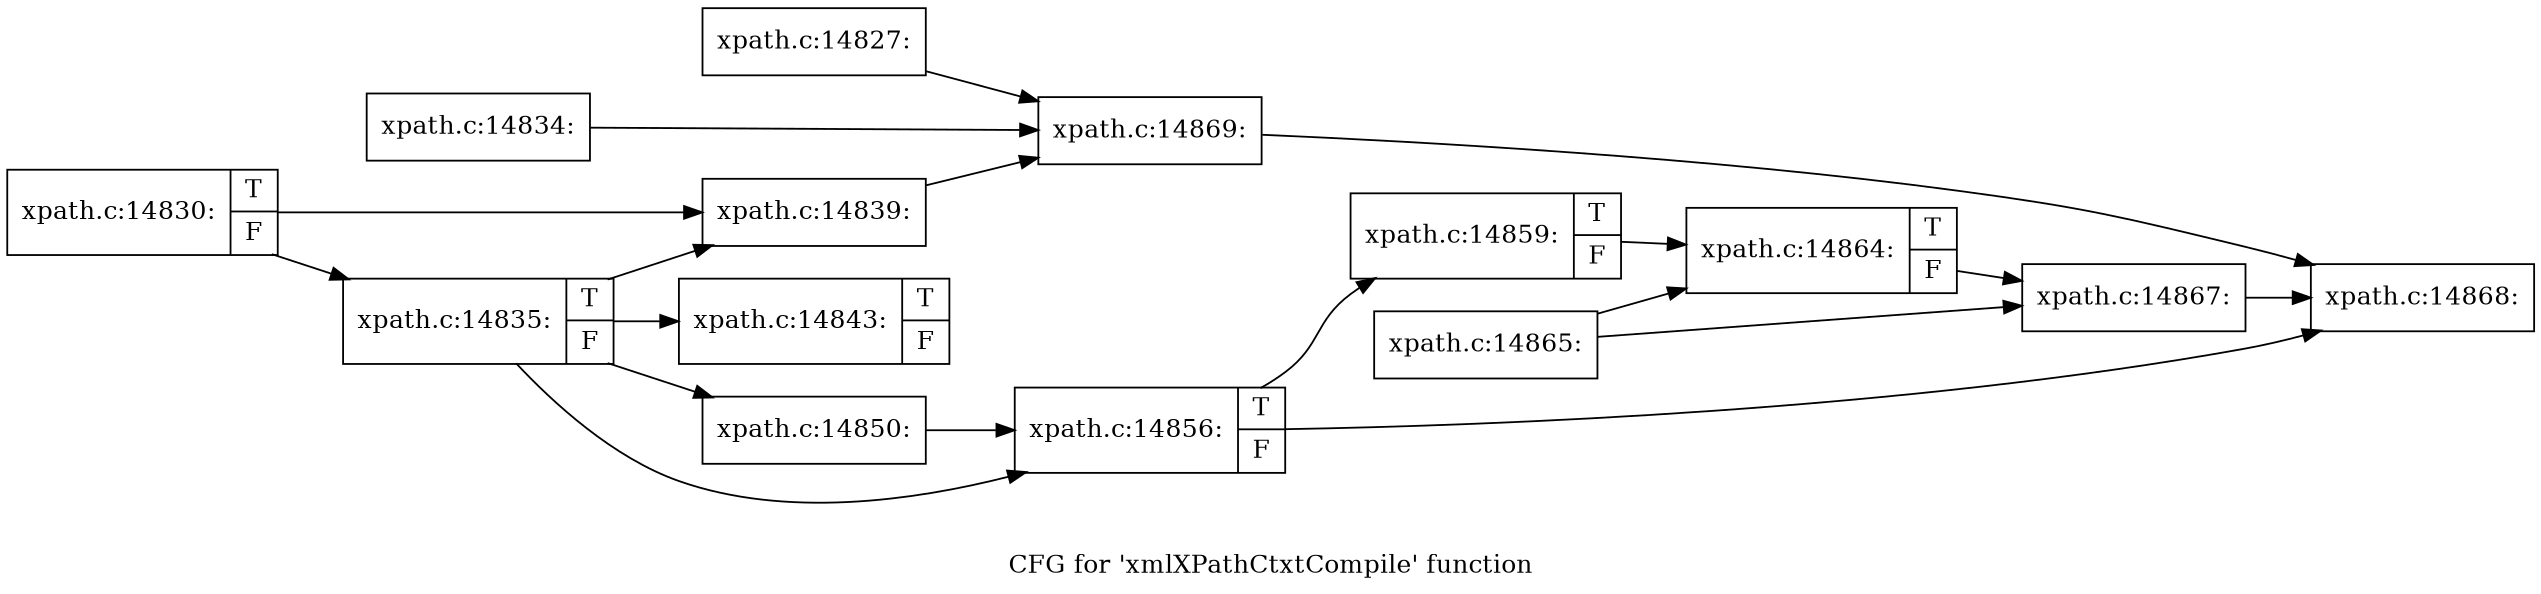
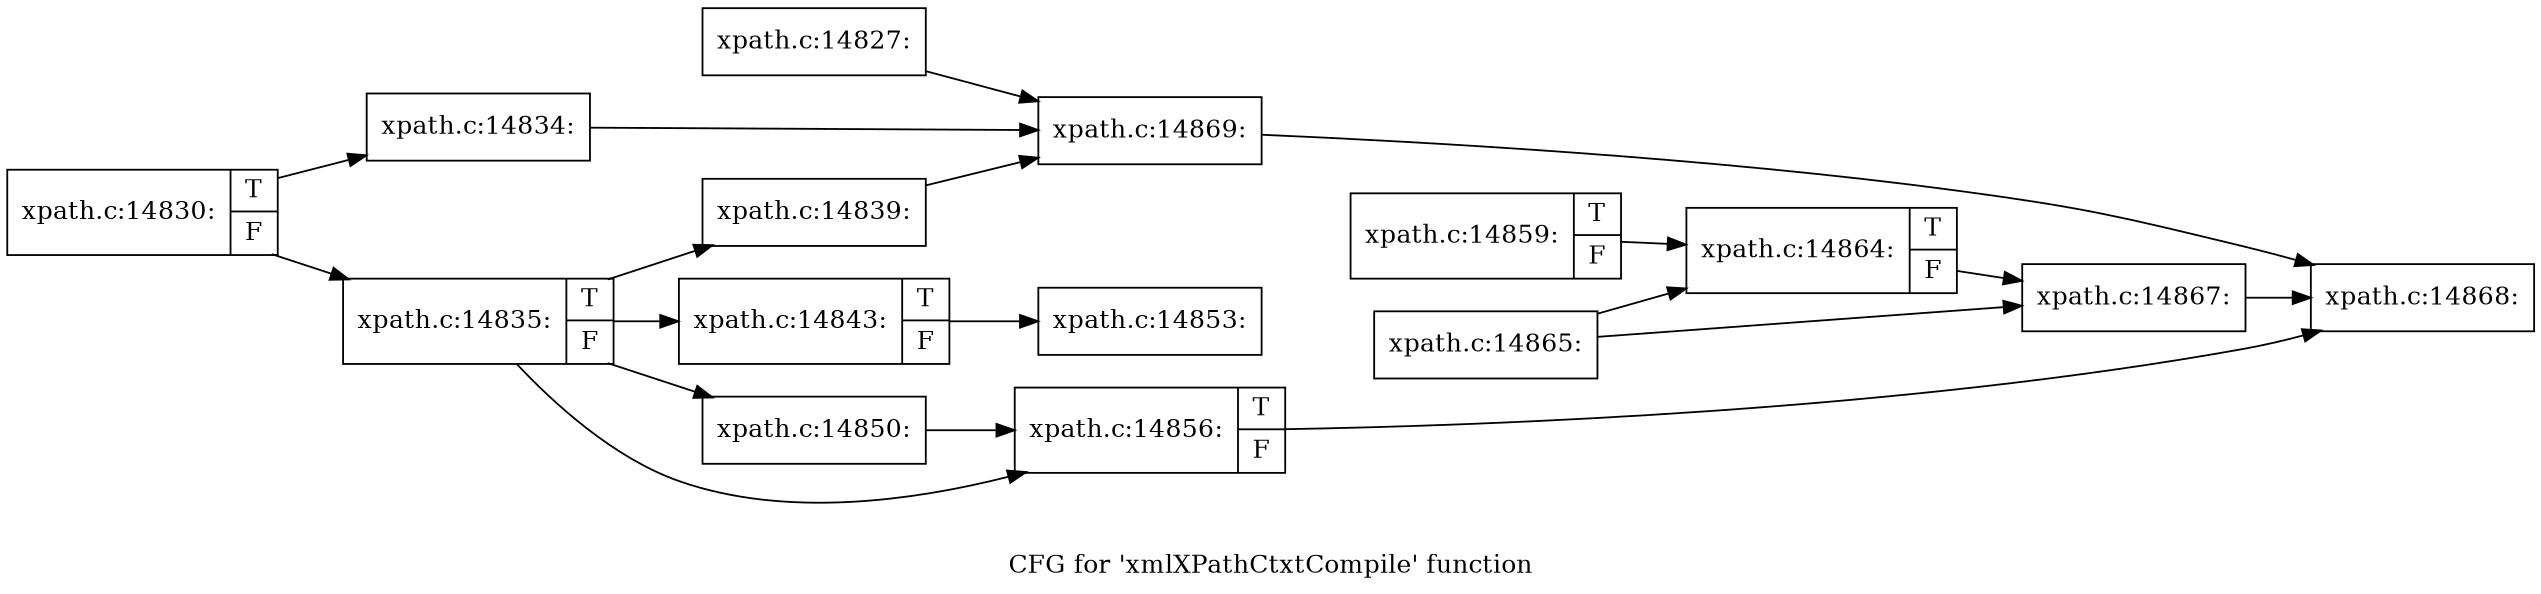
edge "xpath.c:14830:" -> "xpath.c:14839:": now "xpath.c:14830:" -> "xpath.c:14834:"
node "xpath.c:14853:": added
edge "xpath.c:14856:" -> "xpath.c:14859:": removed
